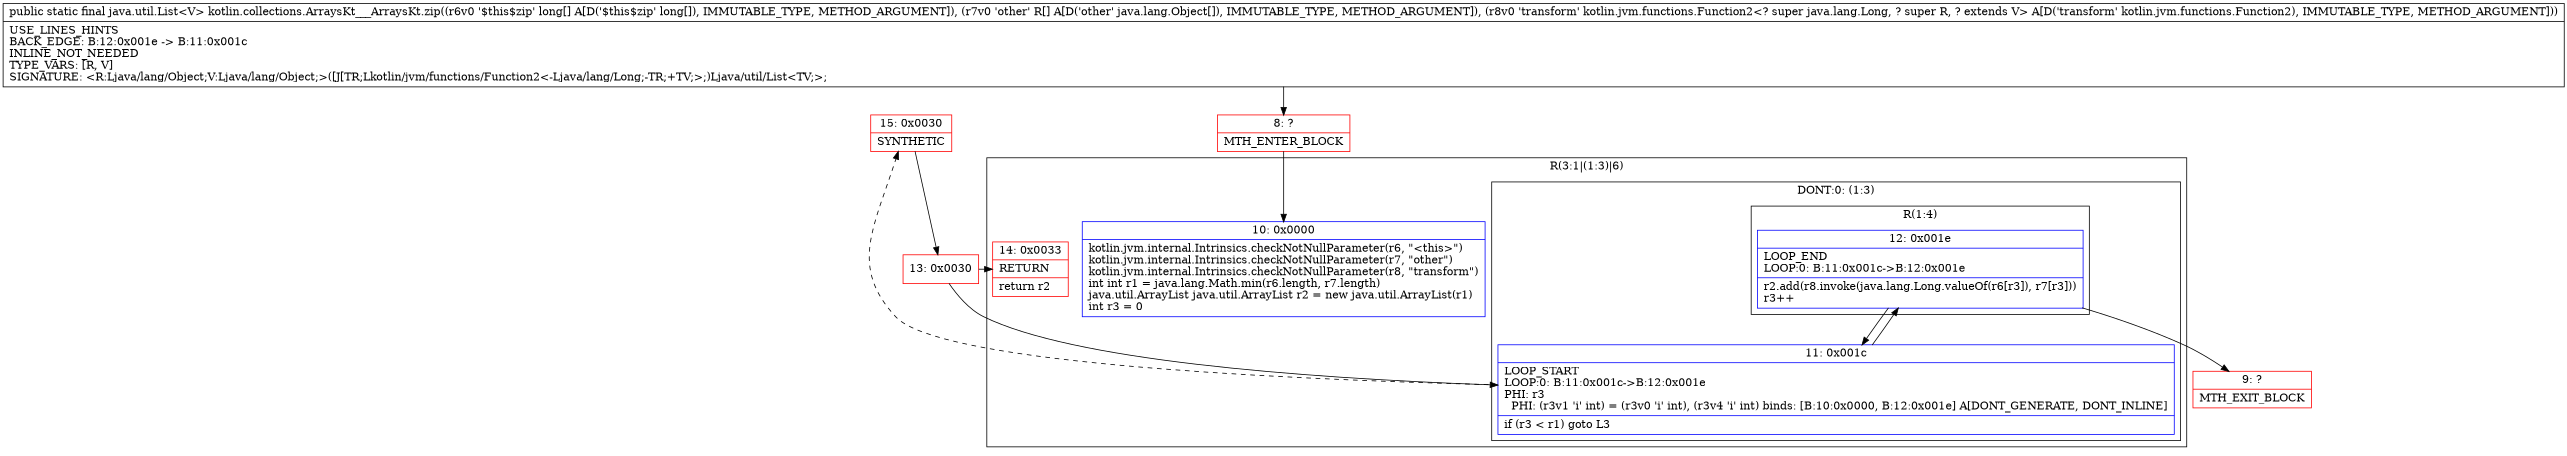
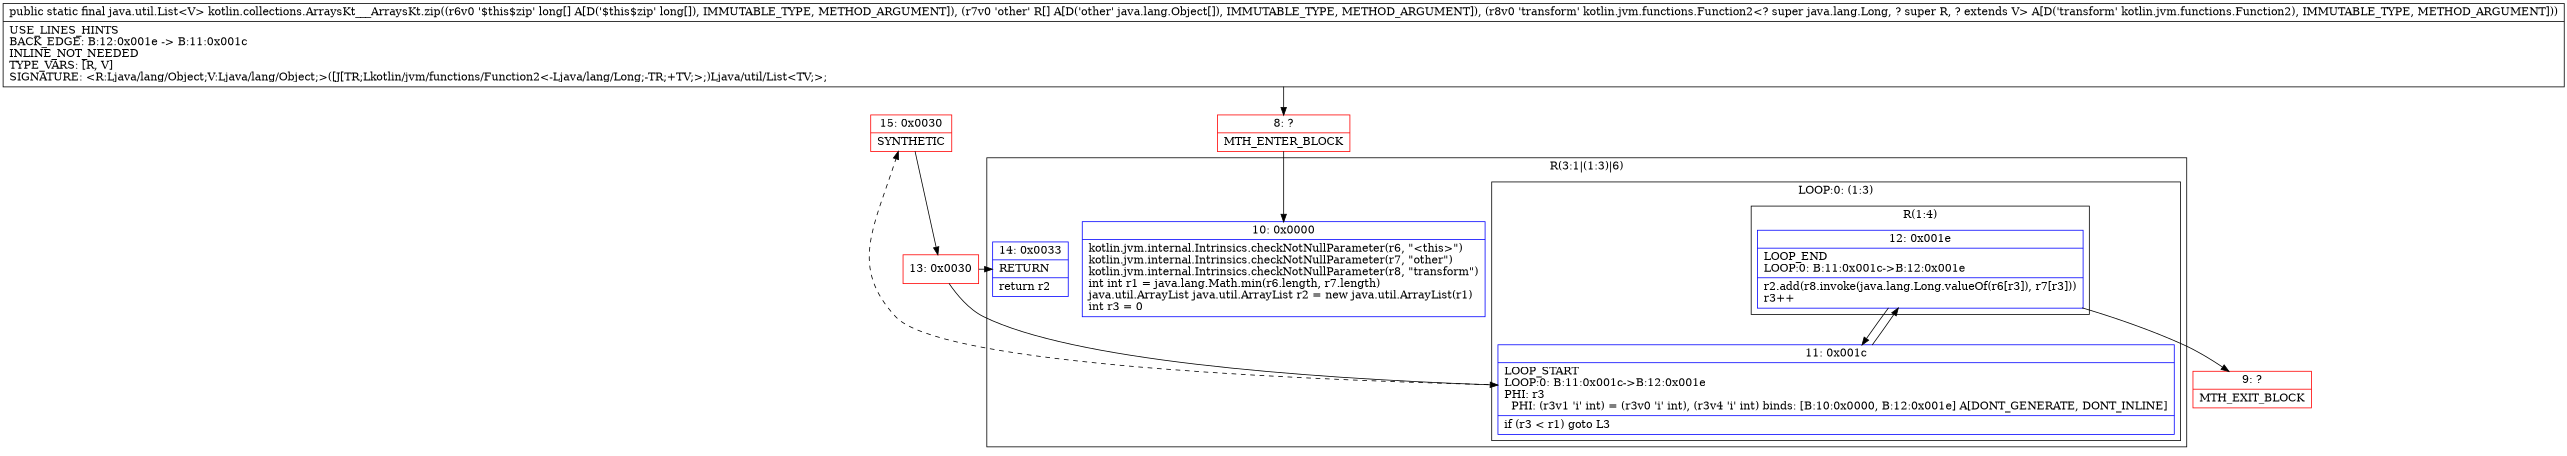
cluster "DONT:0: (1:3)": label "DONT:0: (1:3)" -> "LOOP:0: (1:3)"
node "14: 0x0033": color red -> blue
